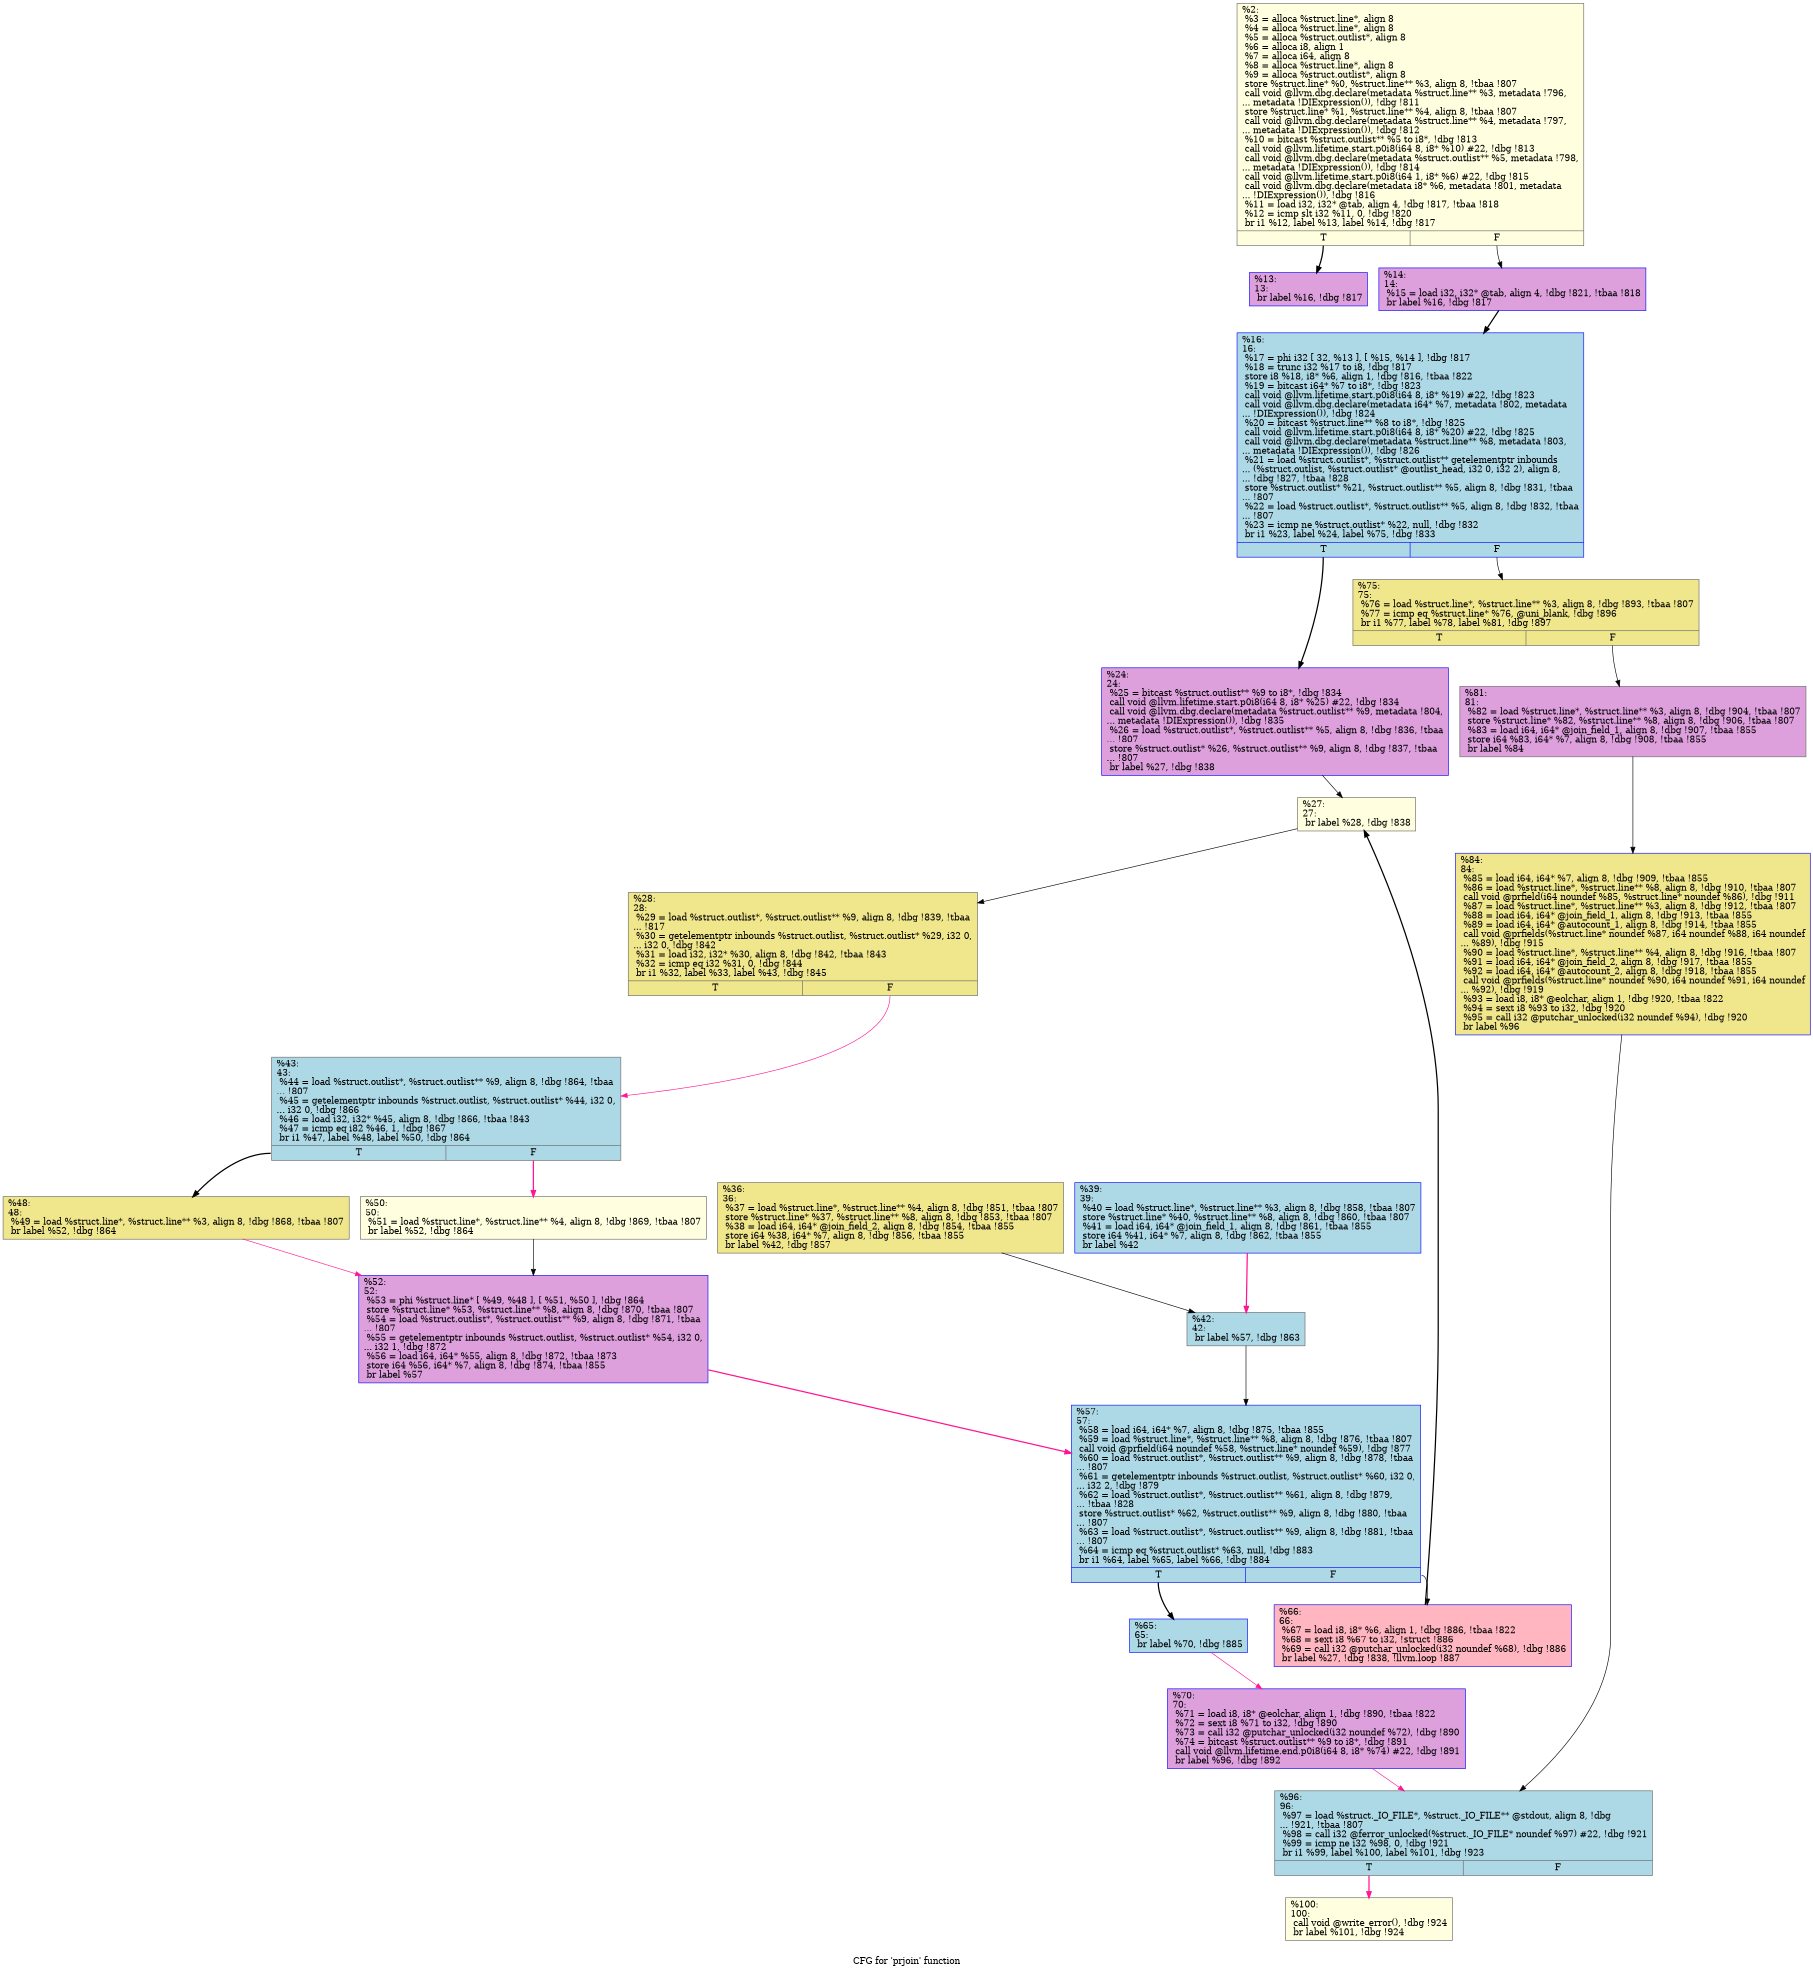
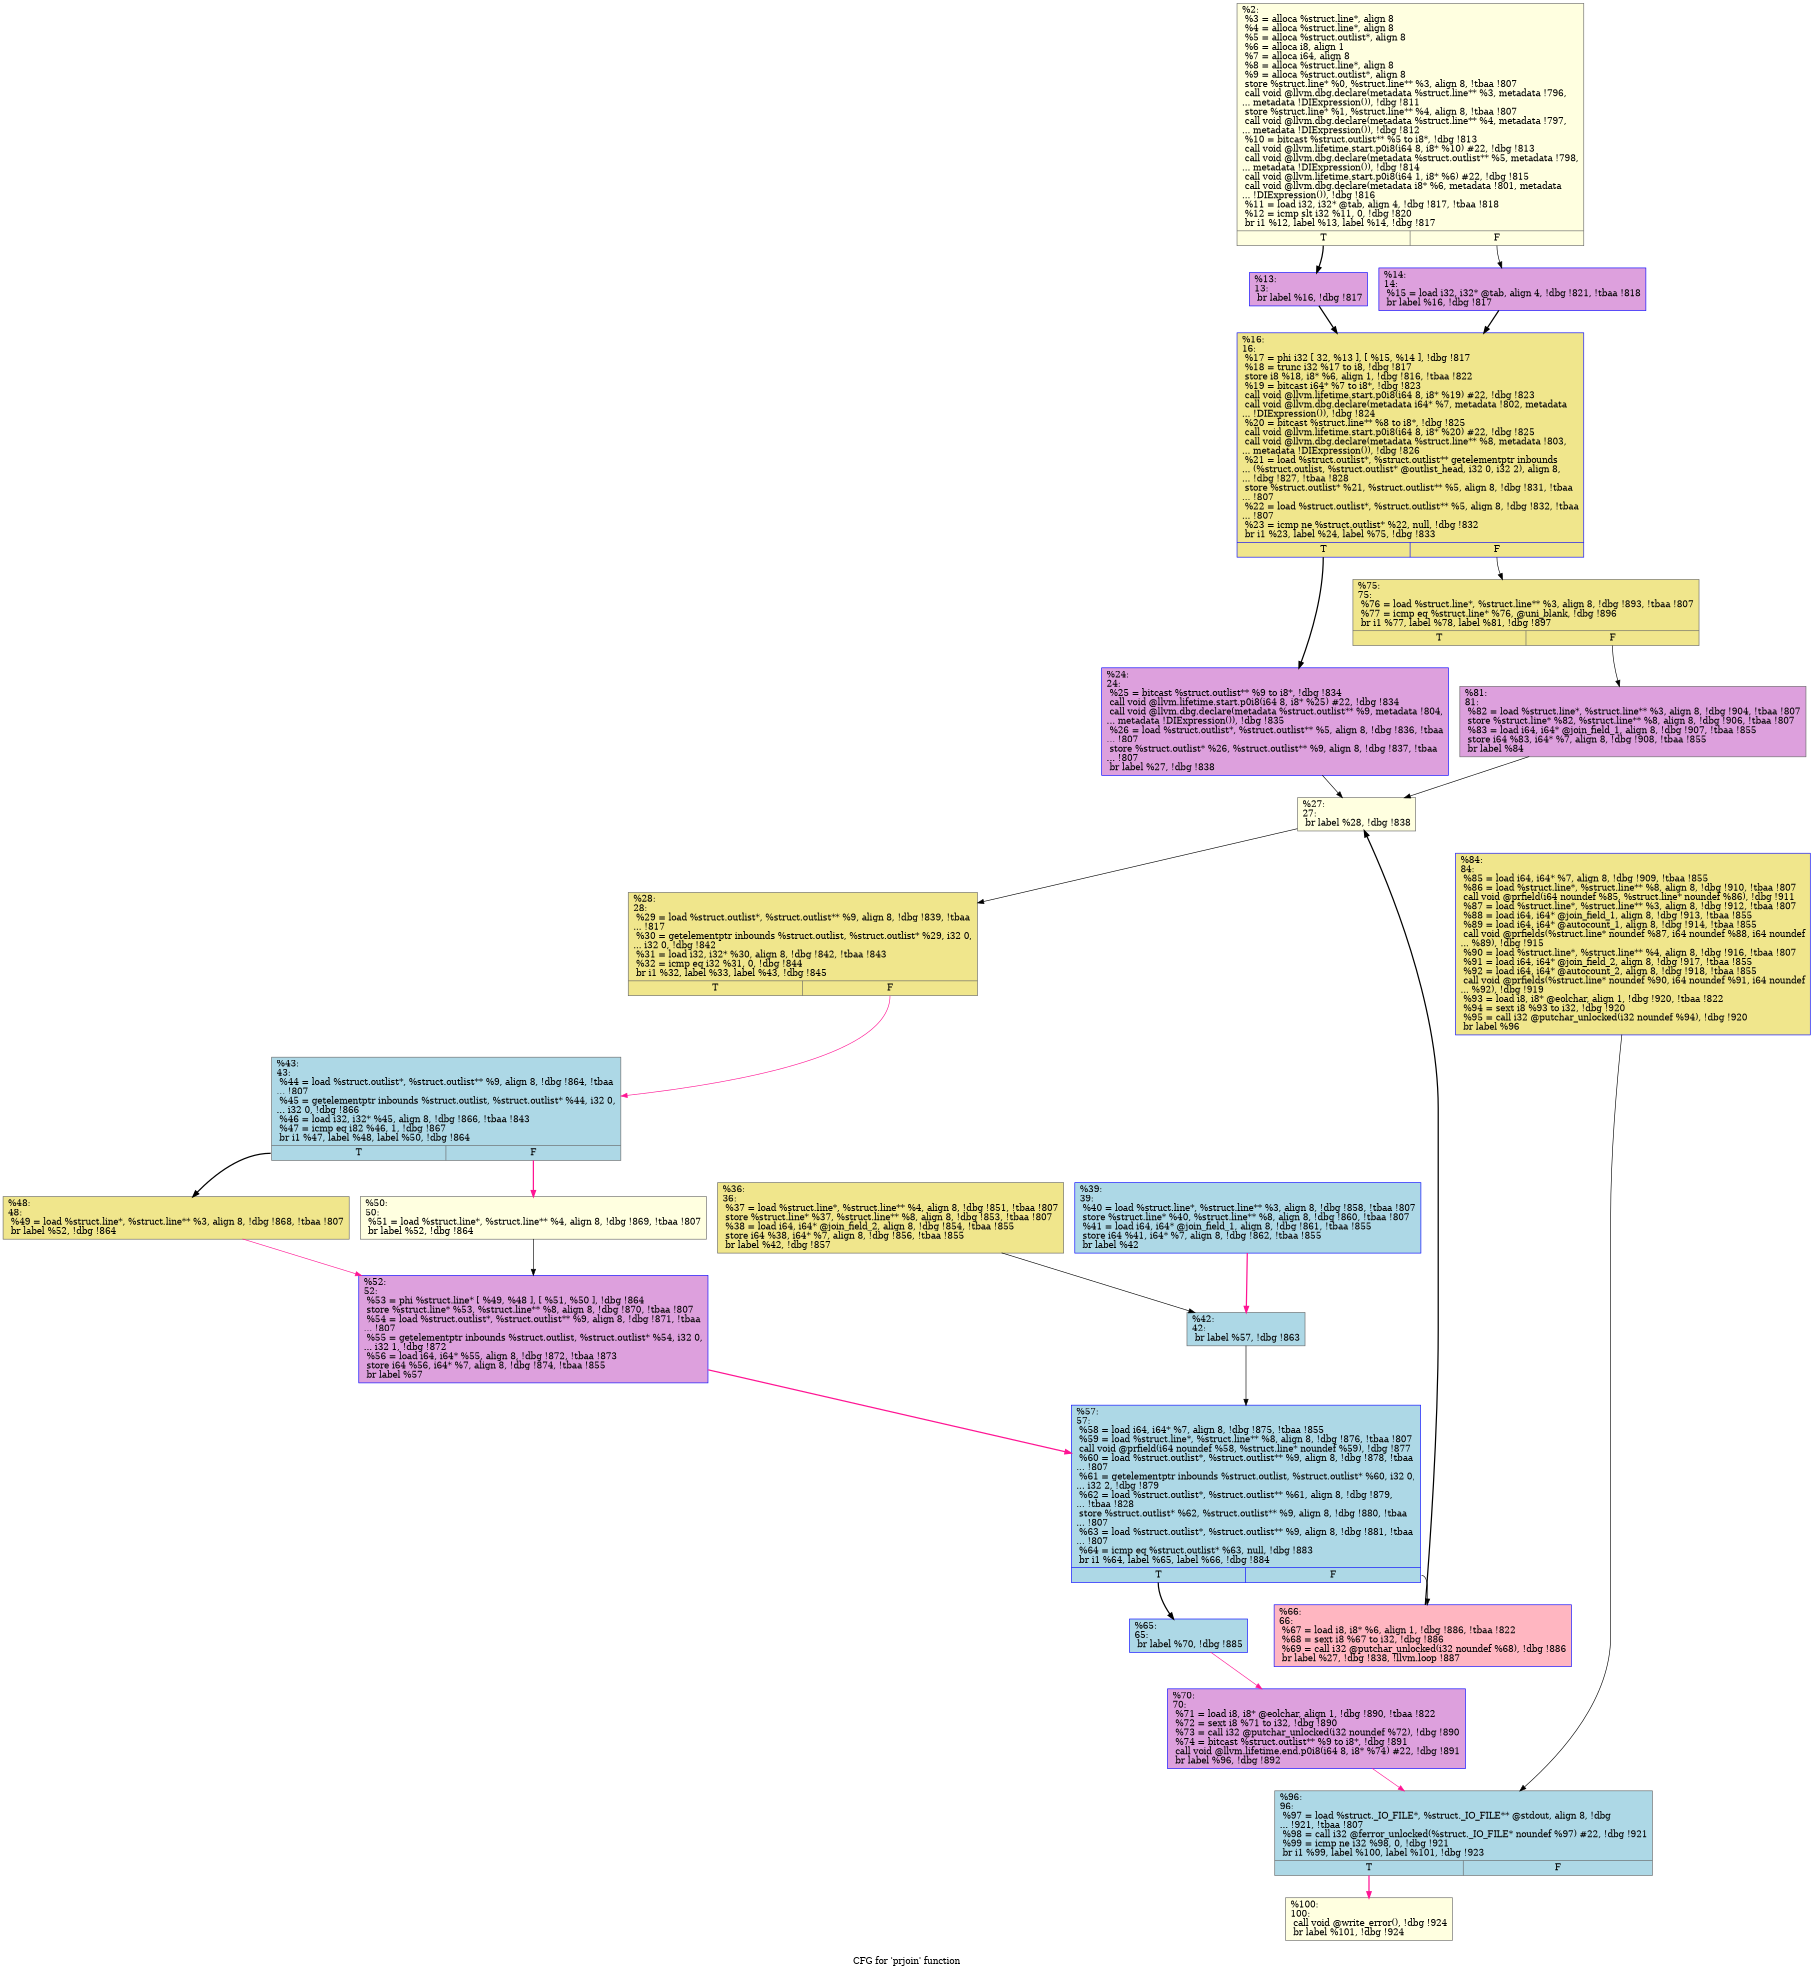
edge "%13:" -> "%16:": added
node "%16:": fillcolor lightblue -> khaki
edge "%81:" -> "%84:": now "%81:" -> "%27:"
node "%66:": text "%68 = sext i8 %67 to i32, !struct !886" -> "%68 = sext i8 %67 to i32, !dbg !886"
